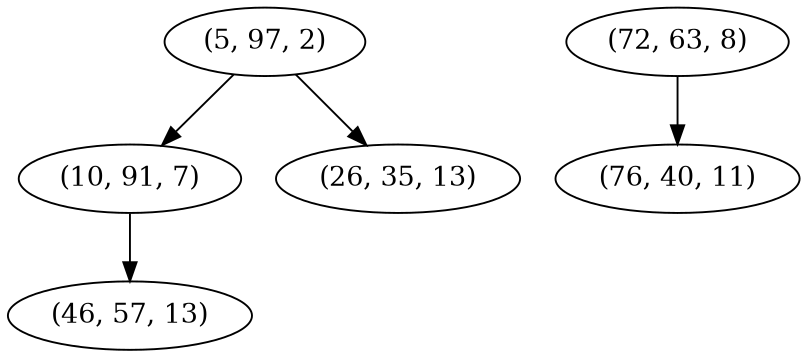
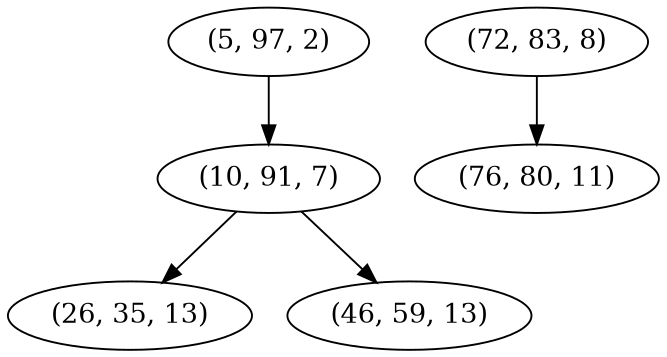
node "(72, 63, 8)": label "(72, 63, 8)" -> "(72, 83, 8)"
edge "(5, 97, 2)" -> "(26, 35, 13)": now "(10, 91, 7)" -> "(26, 35, 13)"
node "(76, 40, 11)": label "(76, 40, 11)" -> "(76, 80, 11)"
node "(46, 57, 13)": label "(46, 57, 13)" -> "(46, 59, 13)"
